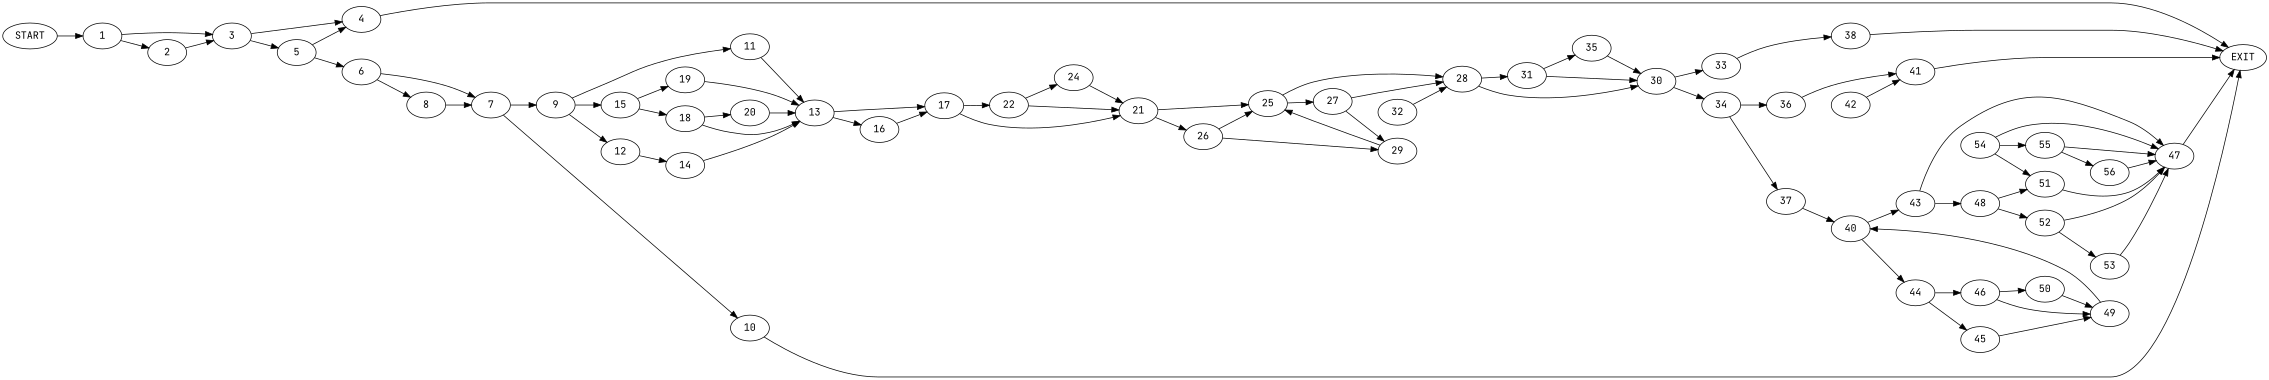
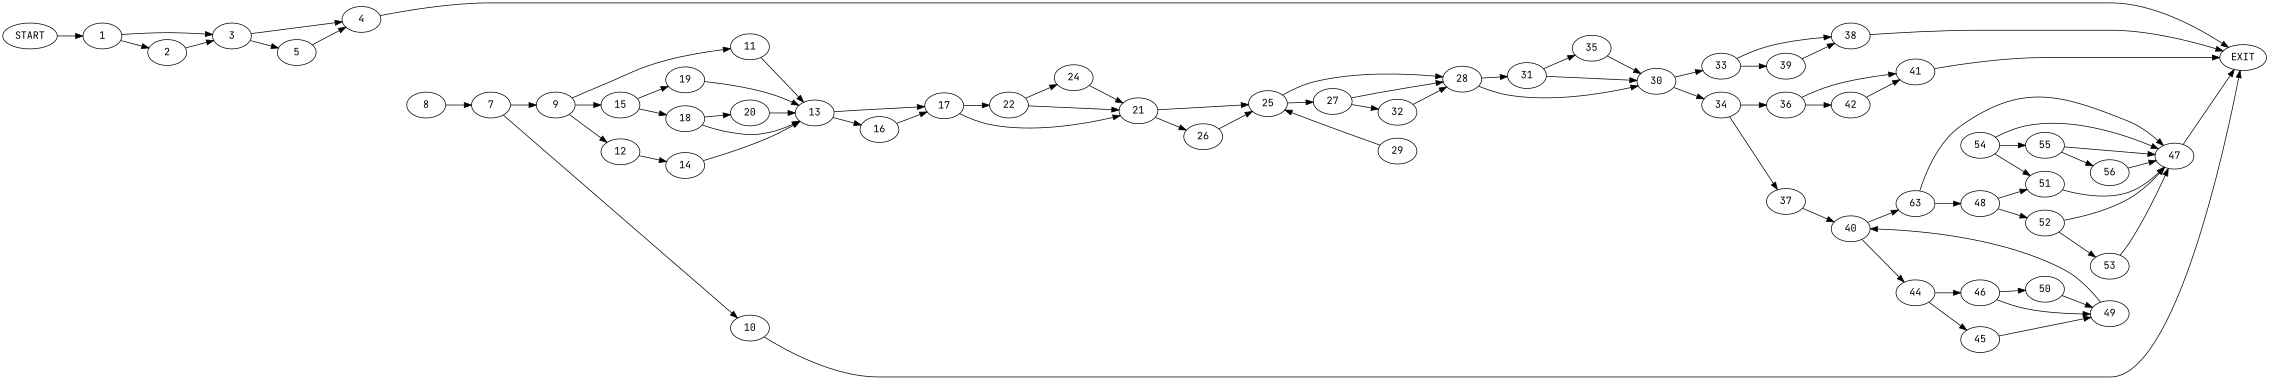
node "39": added
node "6": removed
edge "36" -> "42": added
edge "27" -> "29": now "27" -> "32"
edge "26" -> "29": removed
node "43": label "43" -> "63"
